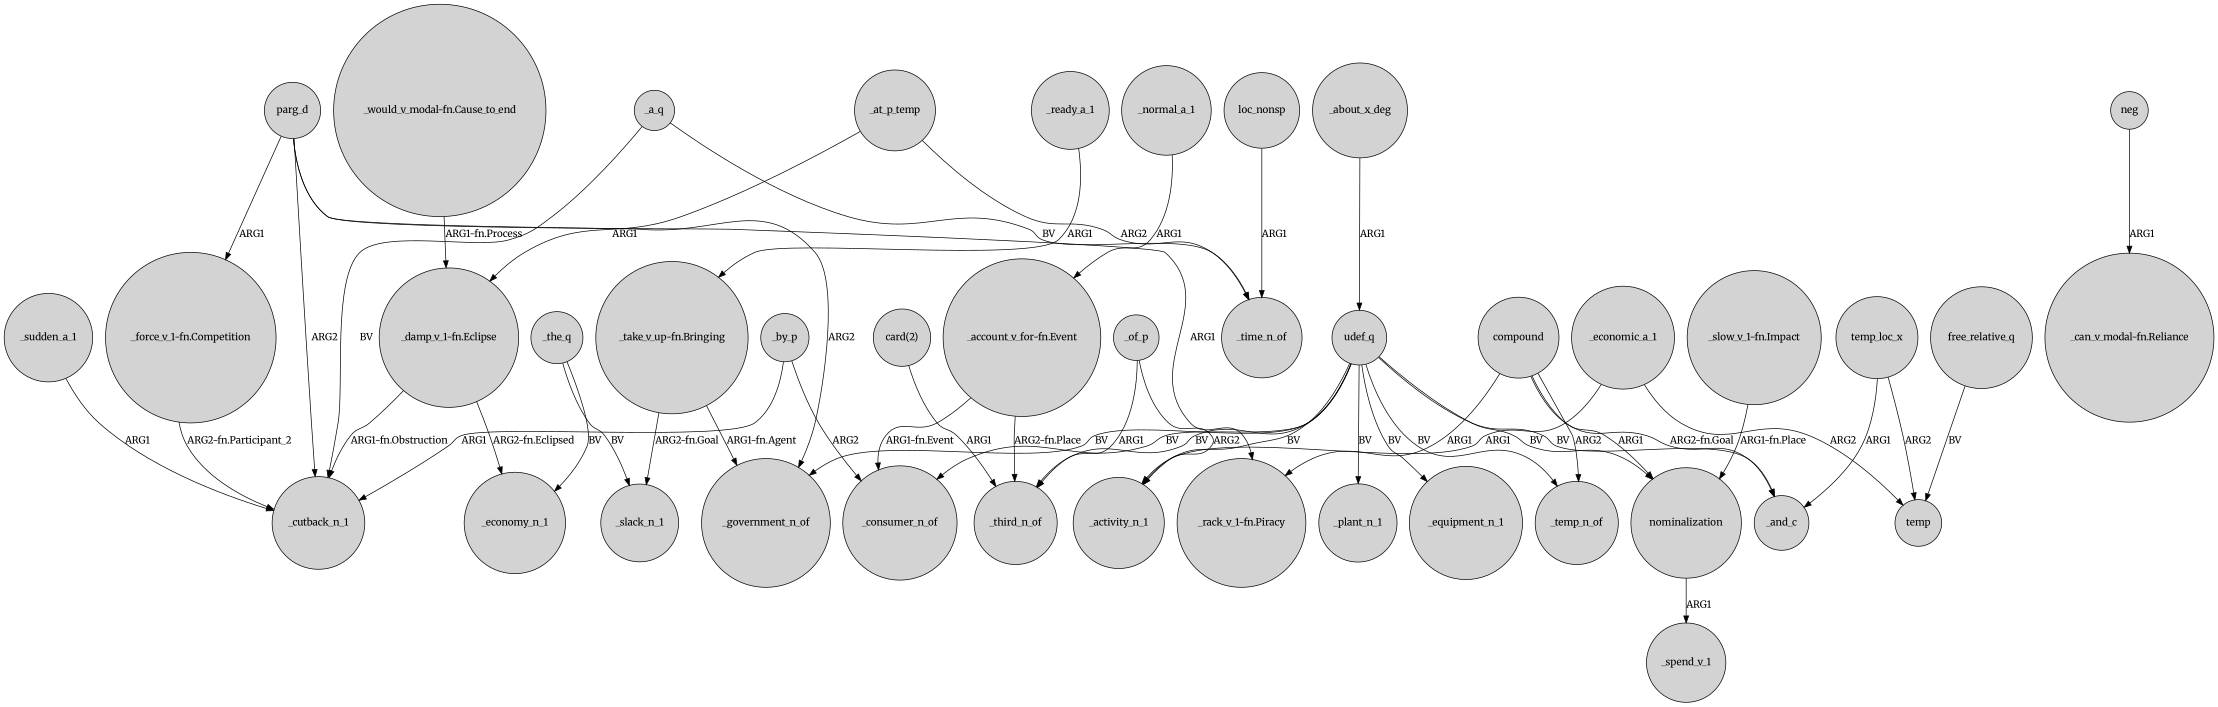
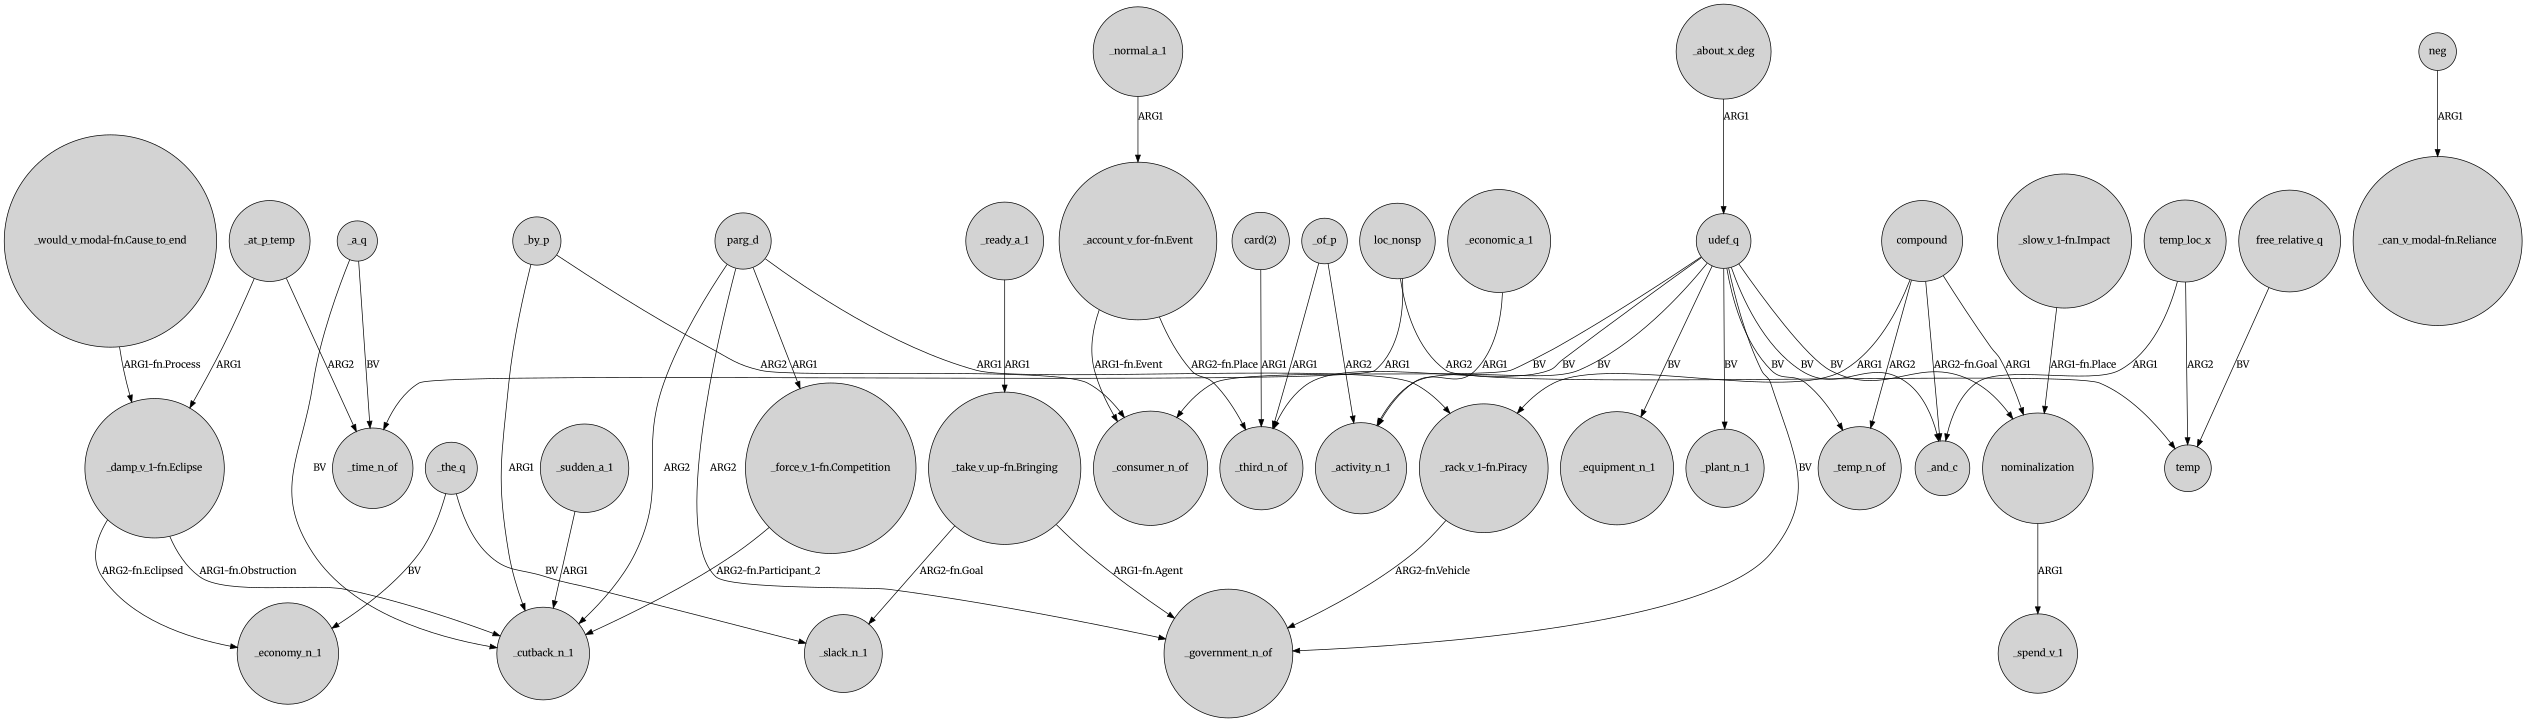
edge "_economic_a_1" -> "temp": now "loc_nonsp" -> "temp"
edge "_rack_v_1-fn.Piracy" -> "_government_n_of": added, label "ARG2-fn.Vehicle"
